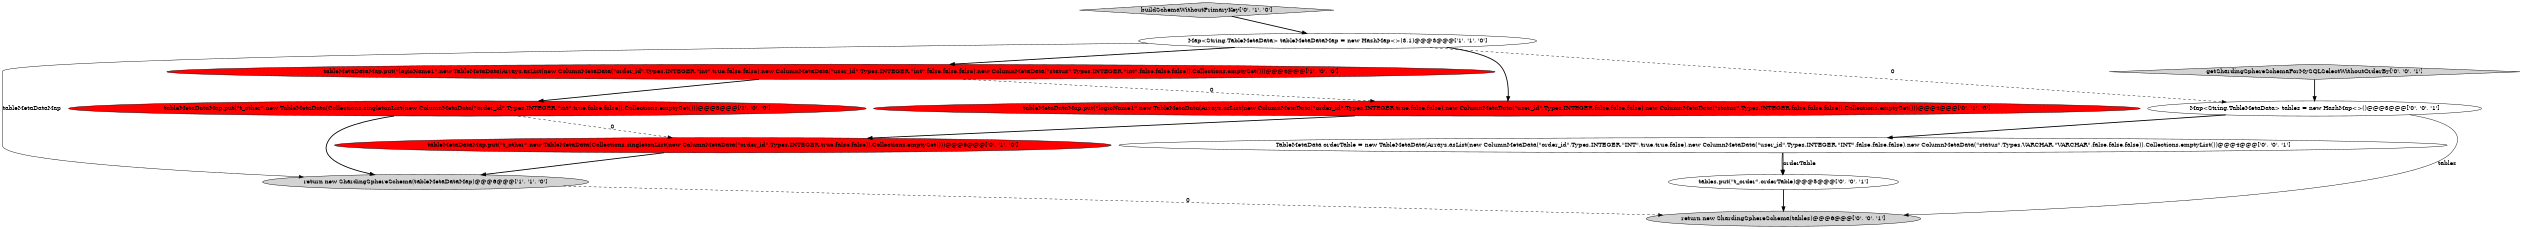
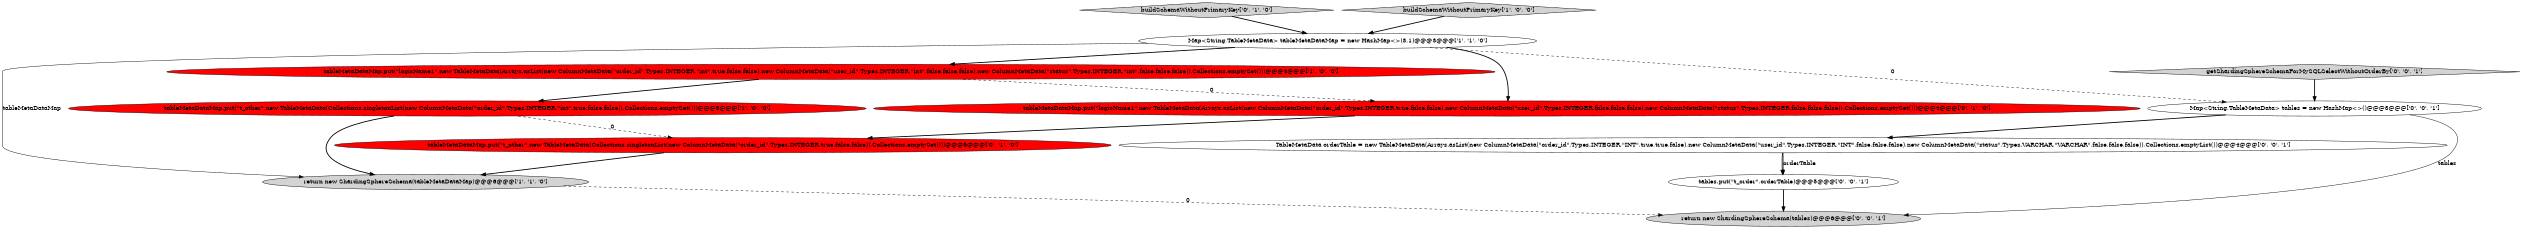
node "buildSchemaWithoutPrimaryKey['1', '0', '0']": added
